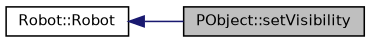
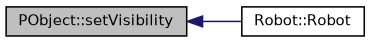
edge "PObject::setVisibility" -> "Robot::Robot": reversed
